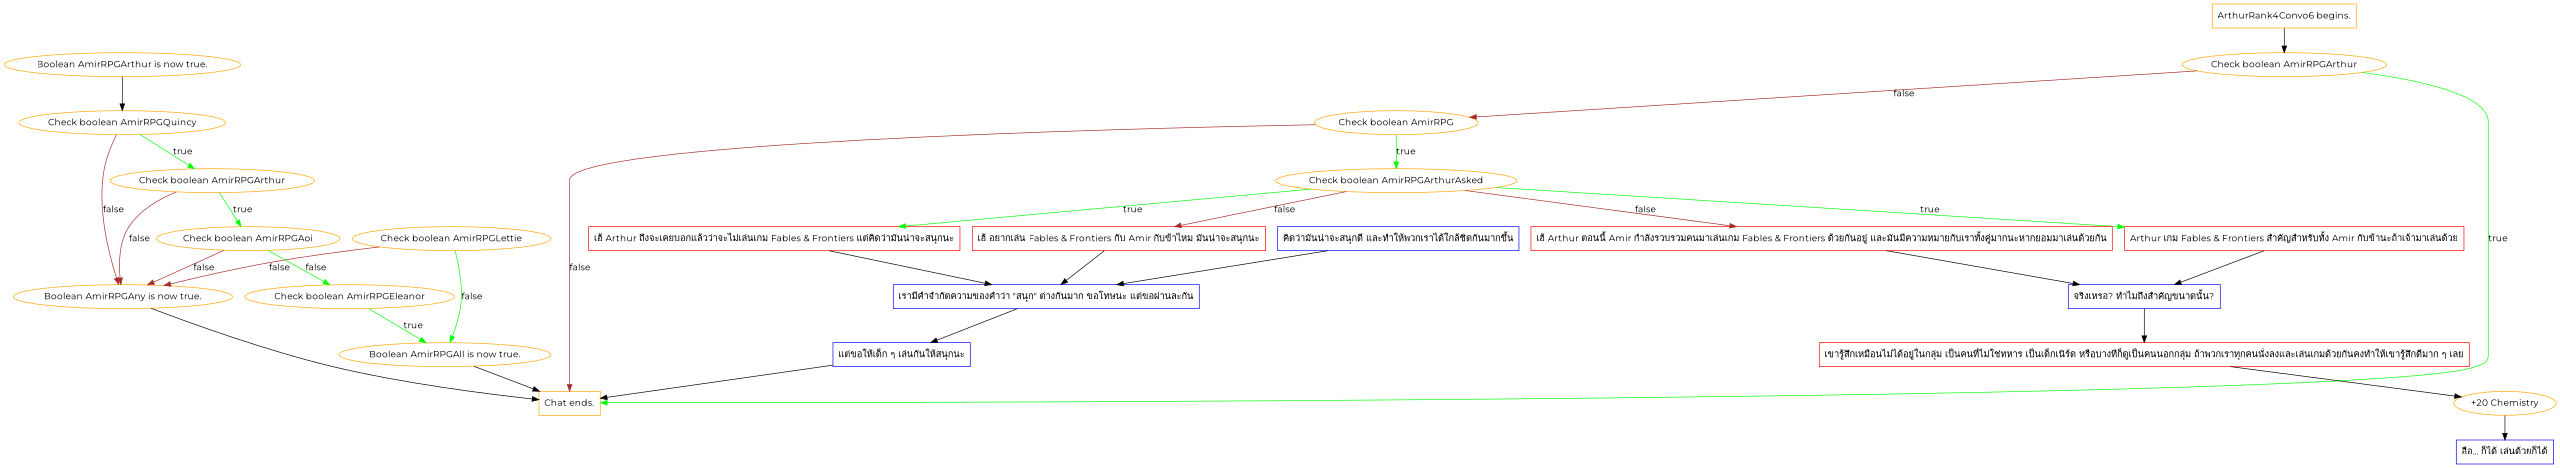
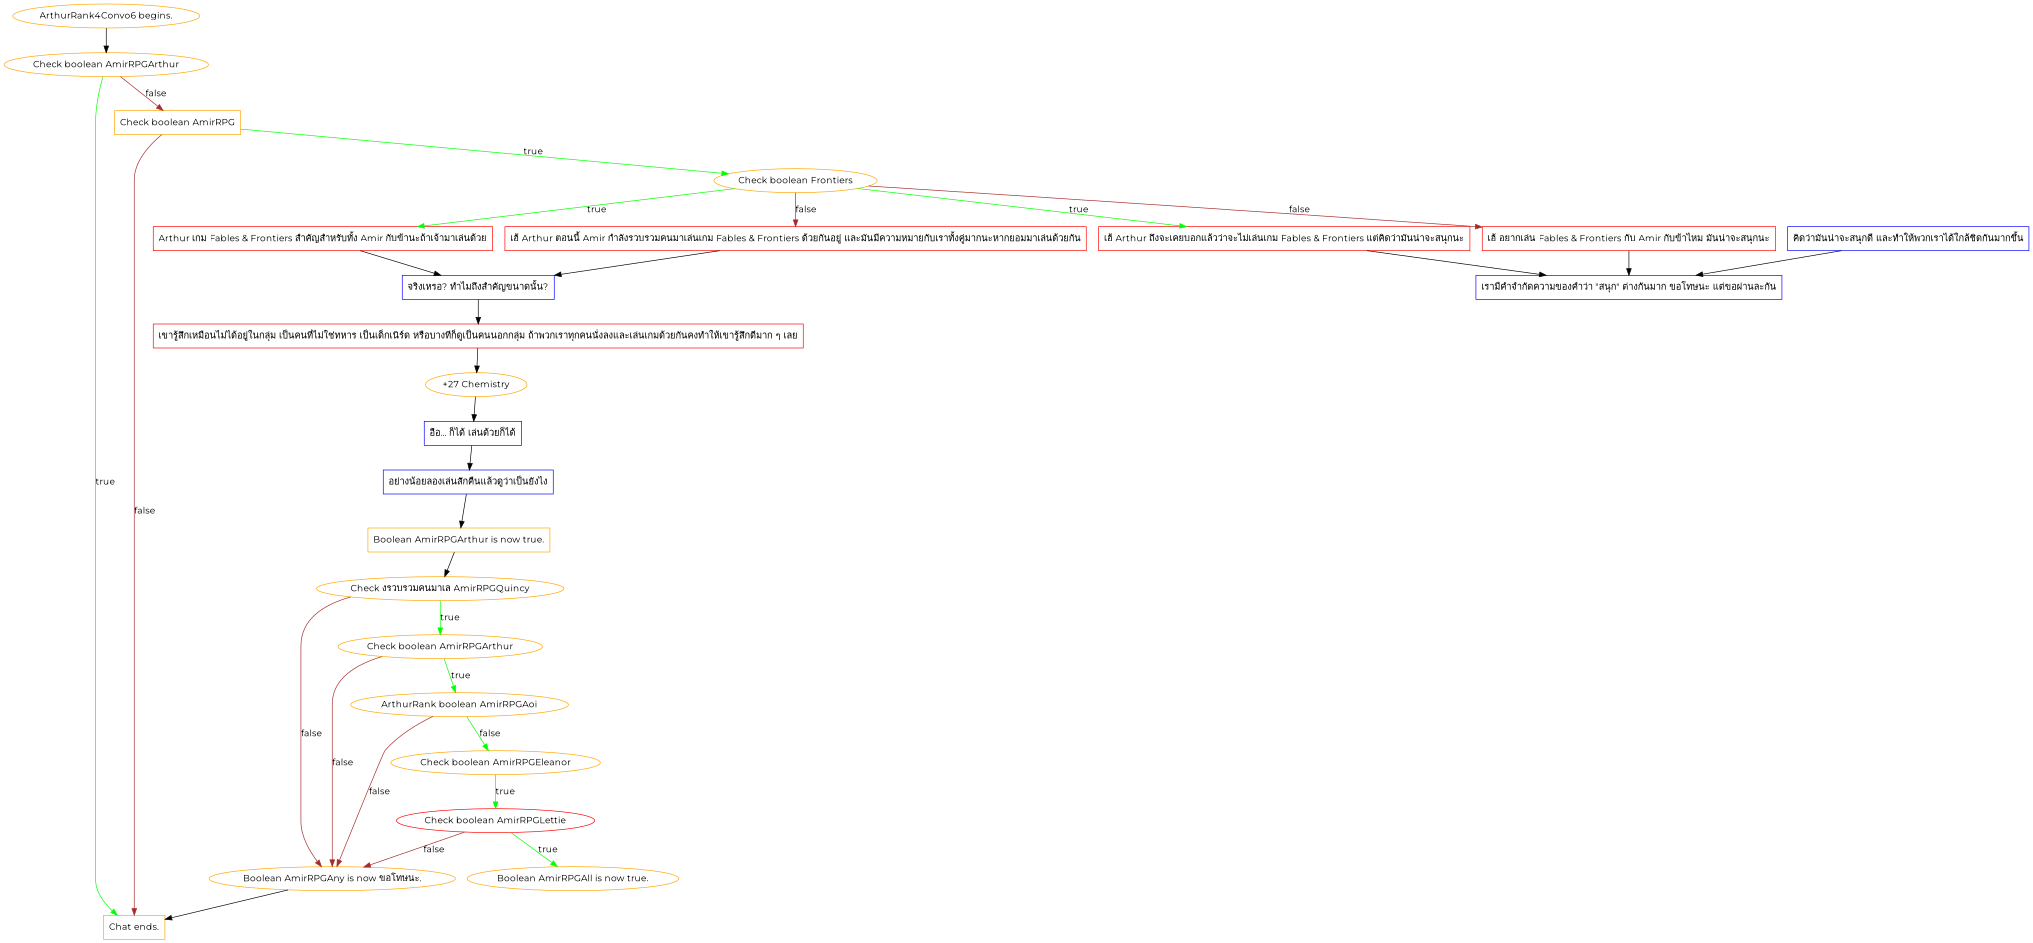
node "ArthurRank4Convo6 begins.": shape box -> ellipse
node "Boolean AmirRPGArthur is now true.": shape ellipse -> box
node "Check boolean AmirRPGQuincy": label "Check boolean AmirRPGQuincy" -> "Check งรวบรวมคนมาเล AmirRPGQuincy"
node "Check boolean AmirRPG": shape ellipse -> box
node "Check boolean AmirRPGArthurAsked": label "Check boolean AmirRPGArthurAsked" -> "Check boolean Frontiers"
node "Check boolean AmirRPGAoi": label "Check boolean AmirRPGAoi" -> "ArthurRank boolean AmirRPGAoi"
node "Check boolean AmirRPGLettie": color orange -> red
node "Boolean AmirRPGAny is now true.": label "Boolean AmirRPGAny is now true." -> "Boolean AmirRPGAny is now ขอโทษนะ."
edge "Check boolean AmirRPGLettie" -> "Boolean AmirRPGAll is now true.": label "false" -> "true"
edge "Check boolean AmirRPGEleanor" -> "Boolean AmirRPGAll is now true.": now "Check boolean AmirRPGEleanor" -> "Check boolean AmirRPGLettie"
node "แต่ขอให้เด็ก ๆ เล่นกันให้สนุกนะ": removed
edge "Boolean AmirRPGAll is now true." -> "Chat ends.": removed
node "+20 Chemistry": label "+20 Chemistry" -> "+27 Chemistry"
node "อย่างน้อยลองเล่นสักคืนแล้วดูว่าเป็นยังไง": added
